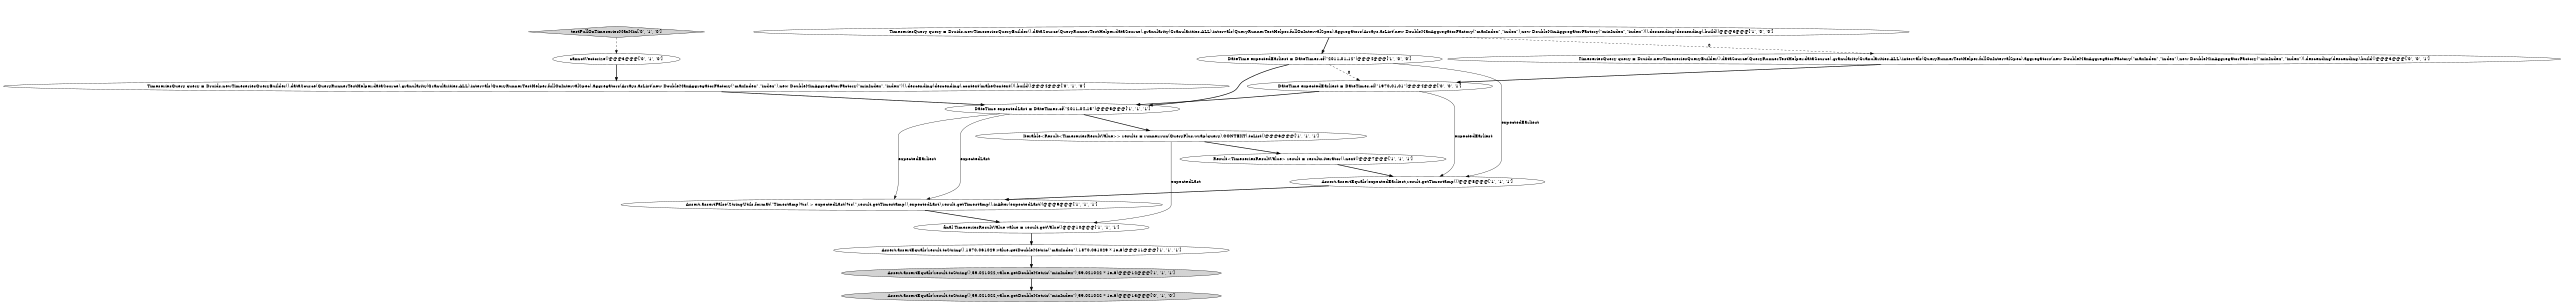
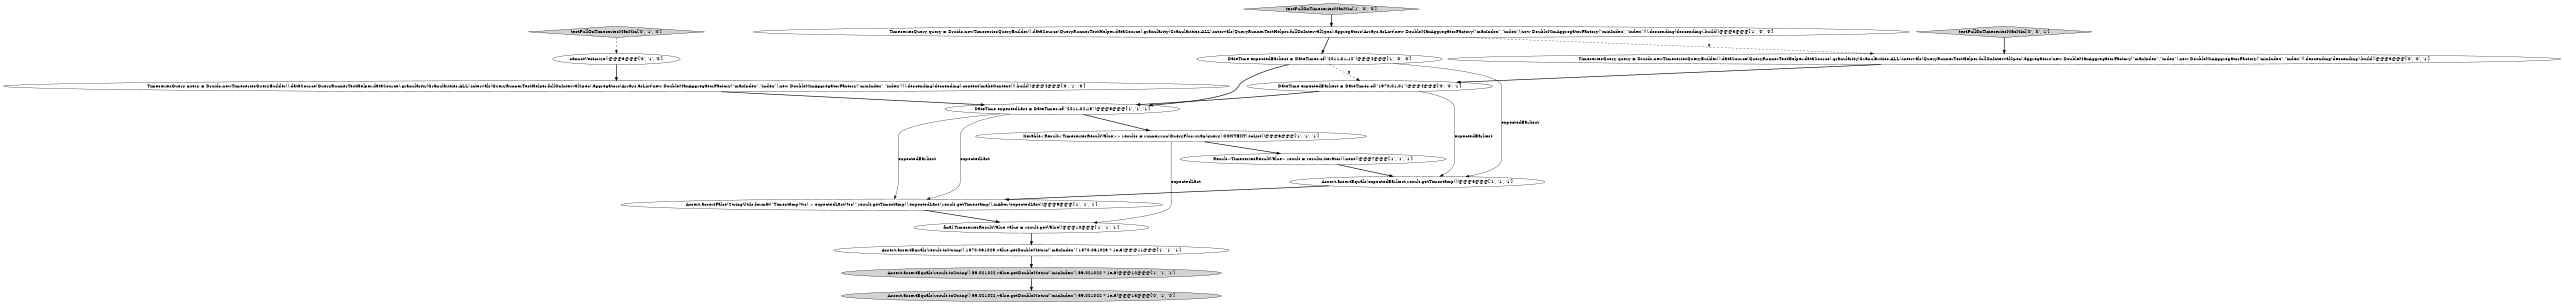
node "testFullOnTimeseriesMaxMin['1', '0', '0']": added
node "testFullOnTimeseriesMaxMin['0', '0', '1']": added
